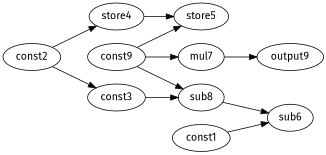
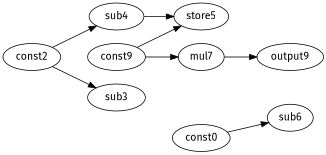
node "store4": label "store4" -> "sub4"
node "const3": label "const3" -> "sub3"
node "sub8": removed
node "const1": label "const1" -> "const0"
